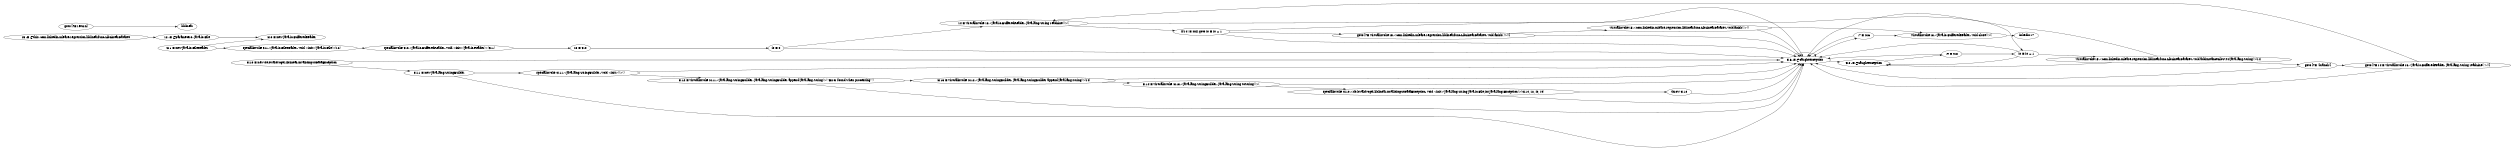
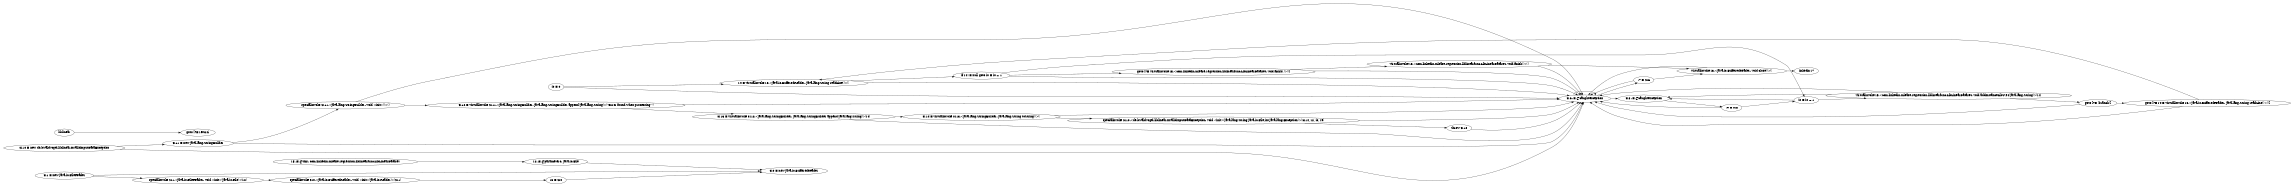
edge "goto [?= return]" -> "liblinear": reversed
edge "i0 = i0 + 1" -> "$r6 := @caughtexception": now "virtualinvoke r3.<java.io.BufferedReader: void close()>()" -> "$r6 := @caughtexception"
edge "r3 = $r0" -> "i0 = 0": now "r3 = $r0" -> "$r0 = new java.io.BufferedReader"
